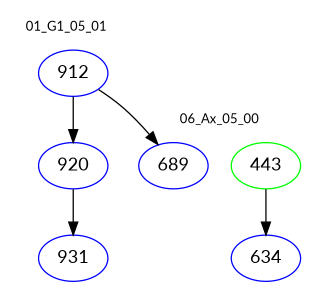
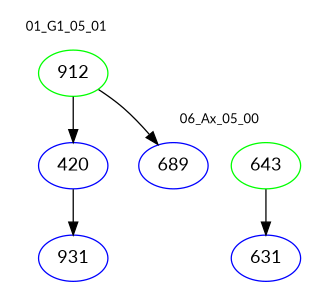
node "912": color blue -> green
node "920": label "920" -> "420"
node "443": label "443" -> "643"
node "634": label "634" -> "631"
